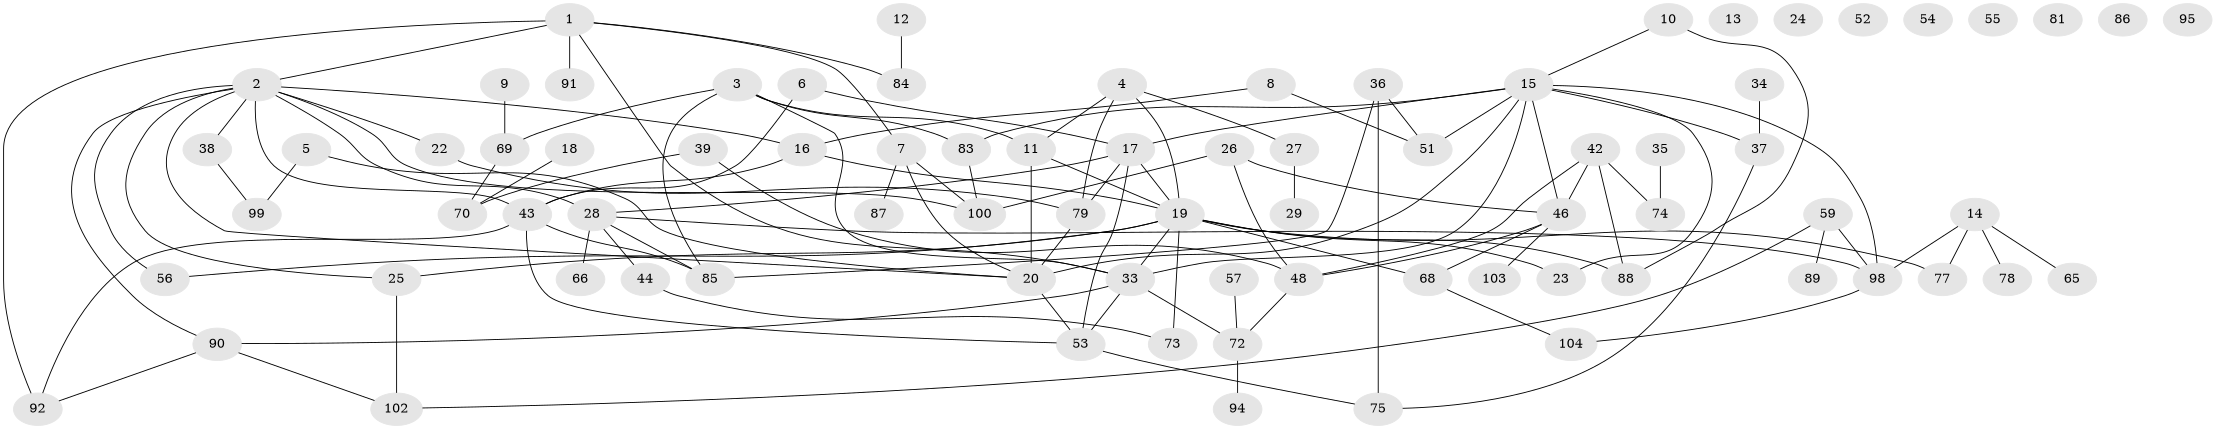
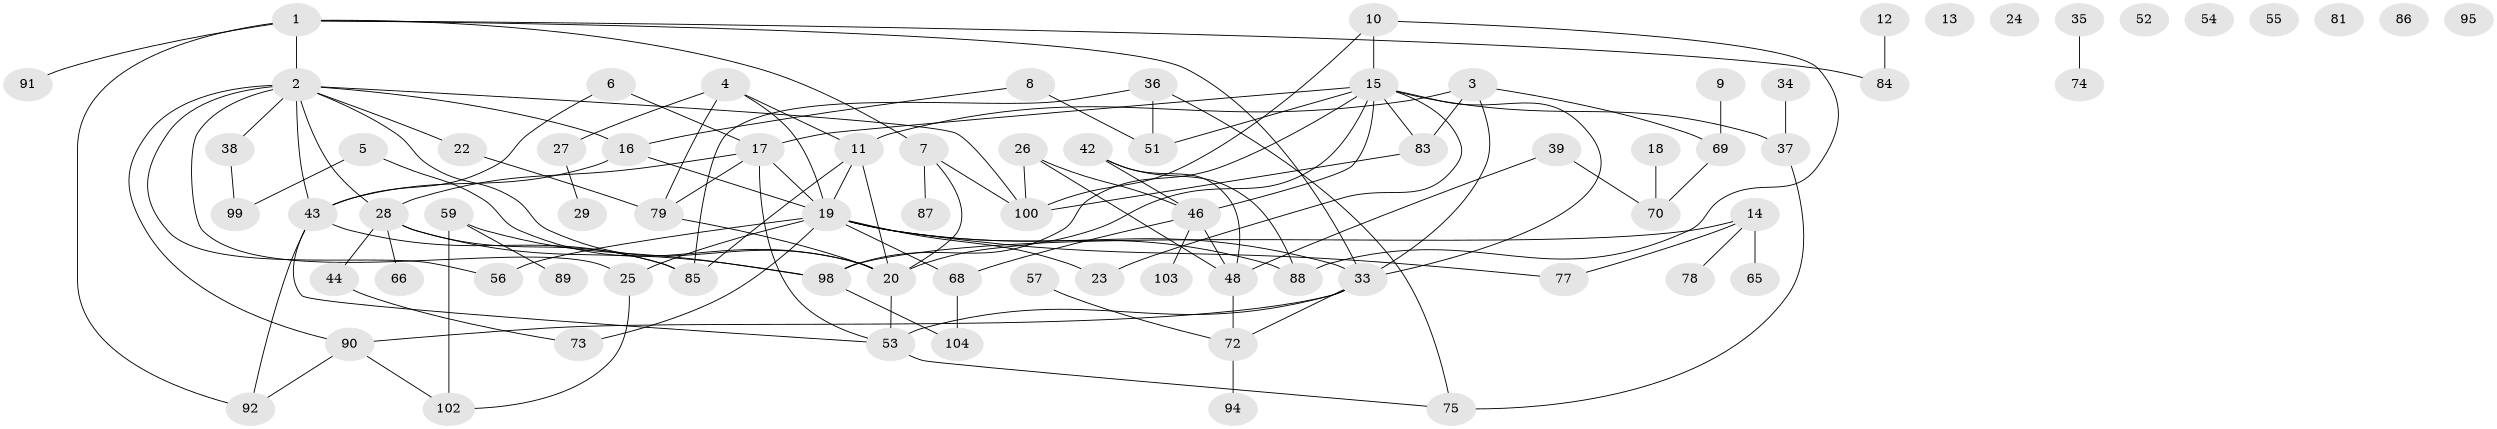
edge "10" -- "100": added
edge "3" -- "85": now "11" -- "85"
edge "42" -- "74": removed
